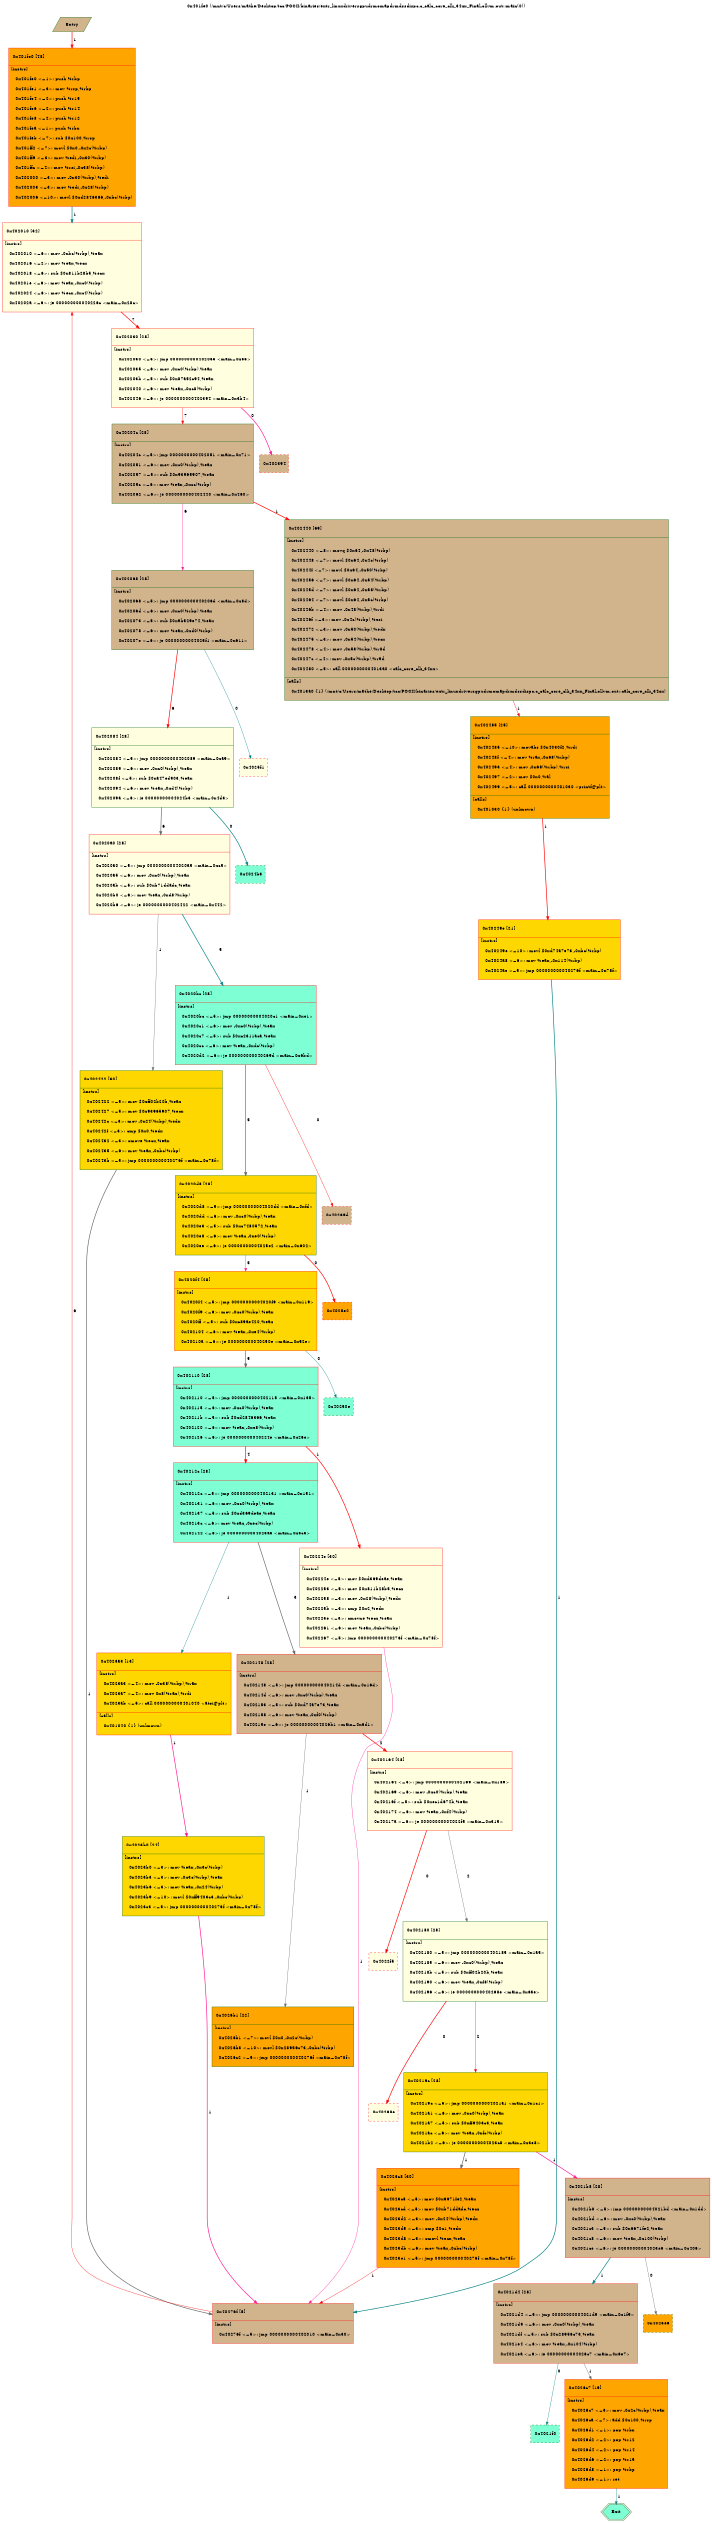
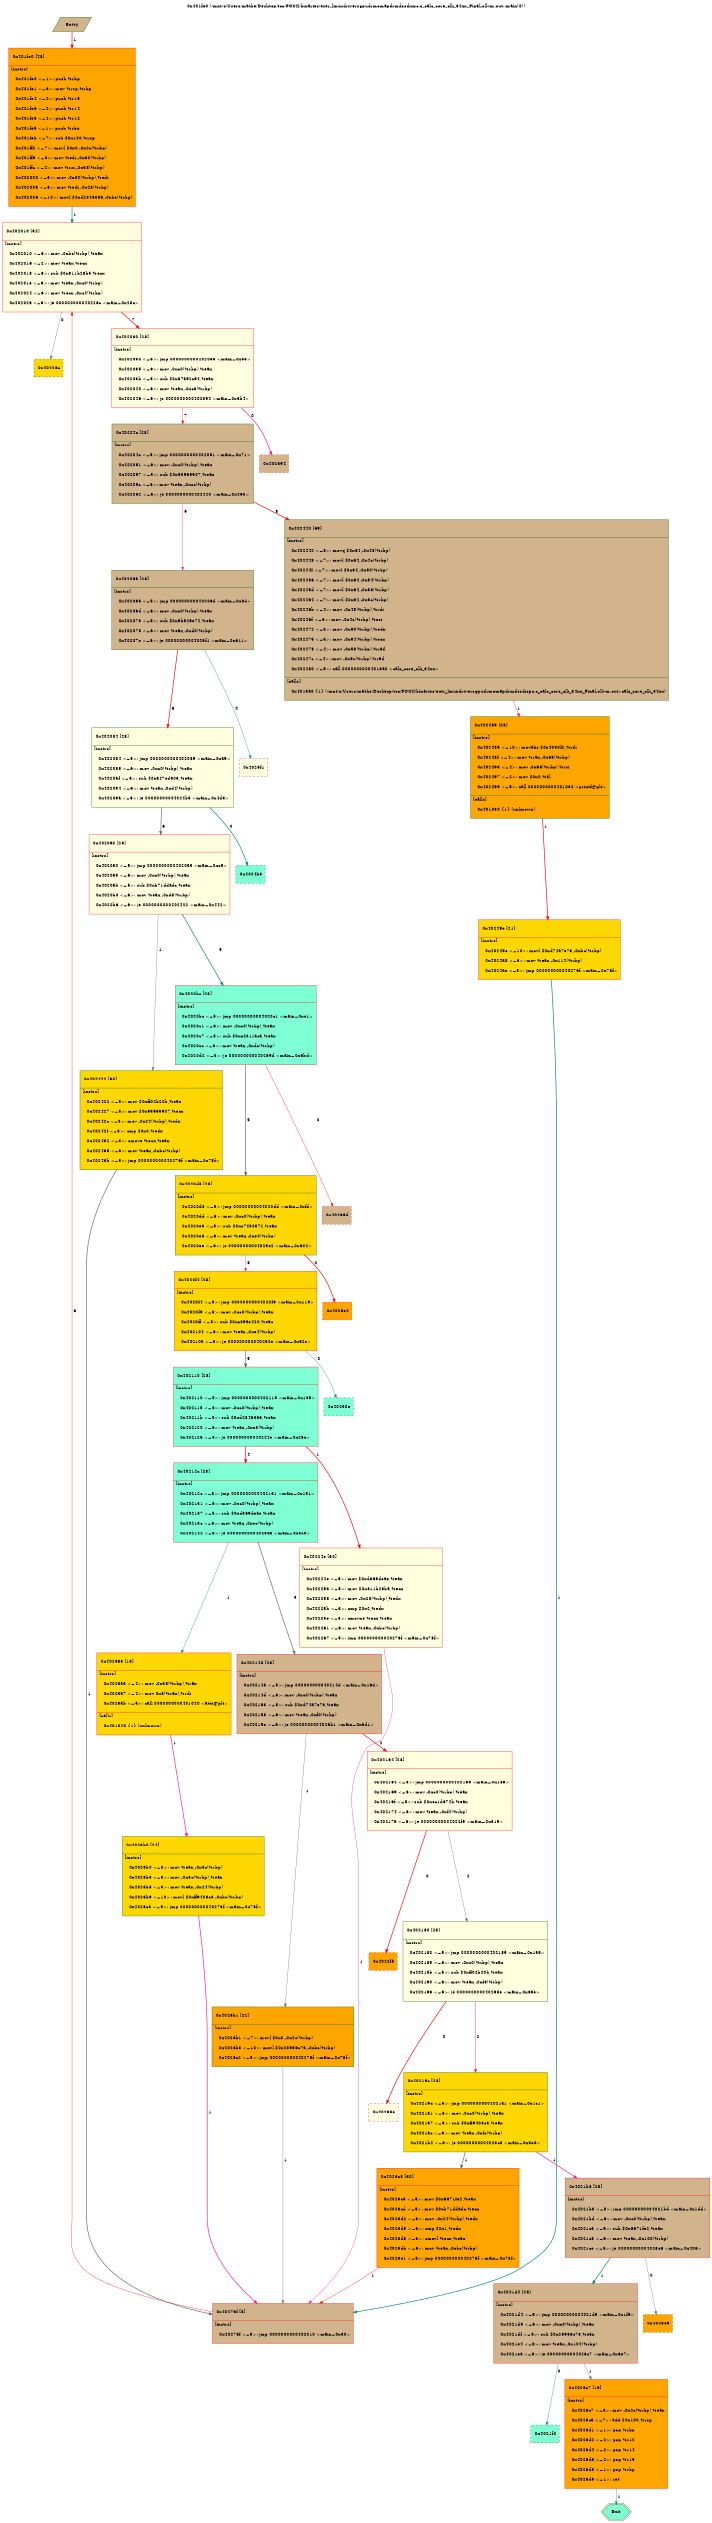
node "0x40226c": added
edge "0x40204c [28]" -> "0x402440 [69]": label " 1" -> " 8"
node "0x4022f5": fillcolor lightyellow -> orange
edge "0x4026b1 [22]" -> "0x40276f [5]": added, label "1"
